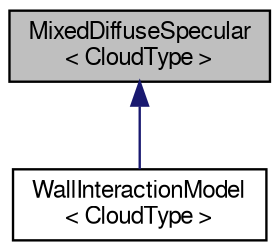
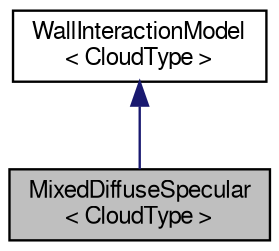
edge "WallInteractionModel < CloudType >" -> "MixedDiffuseSpecular < CloudType >": reversed
